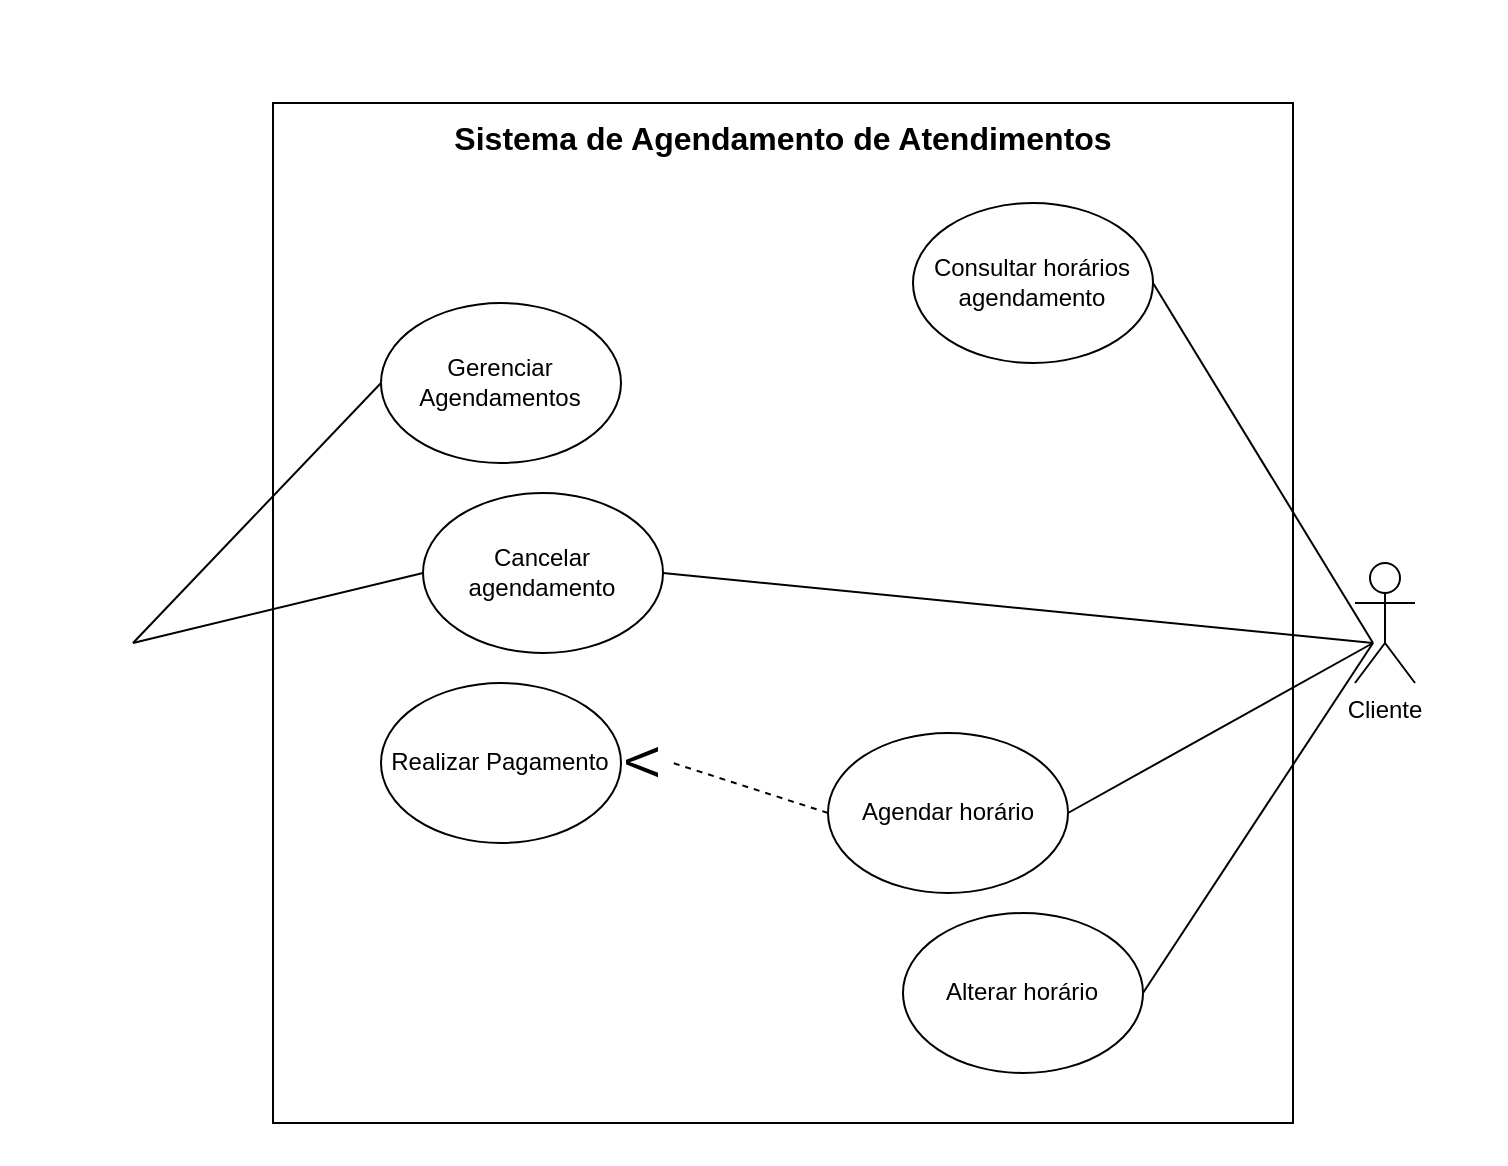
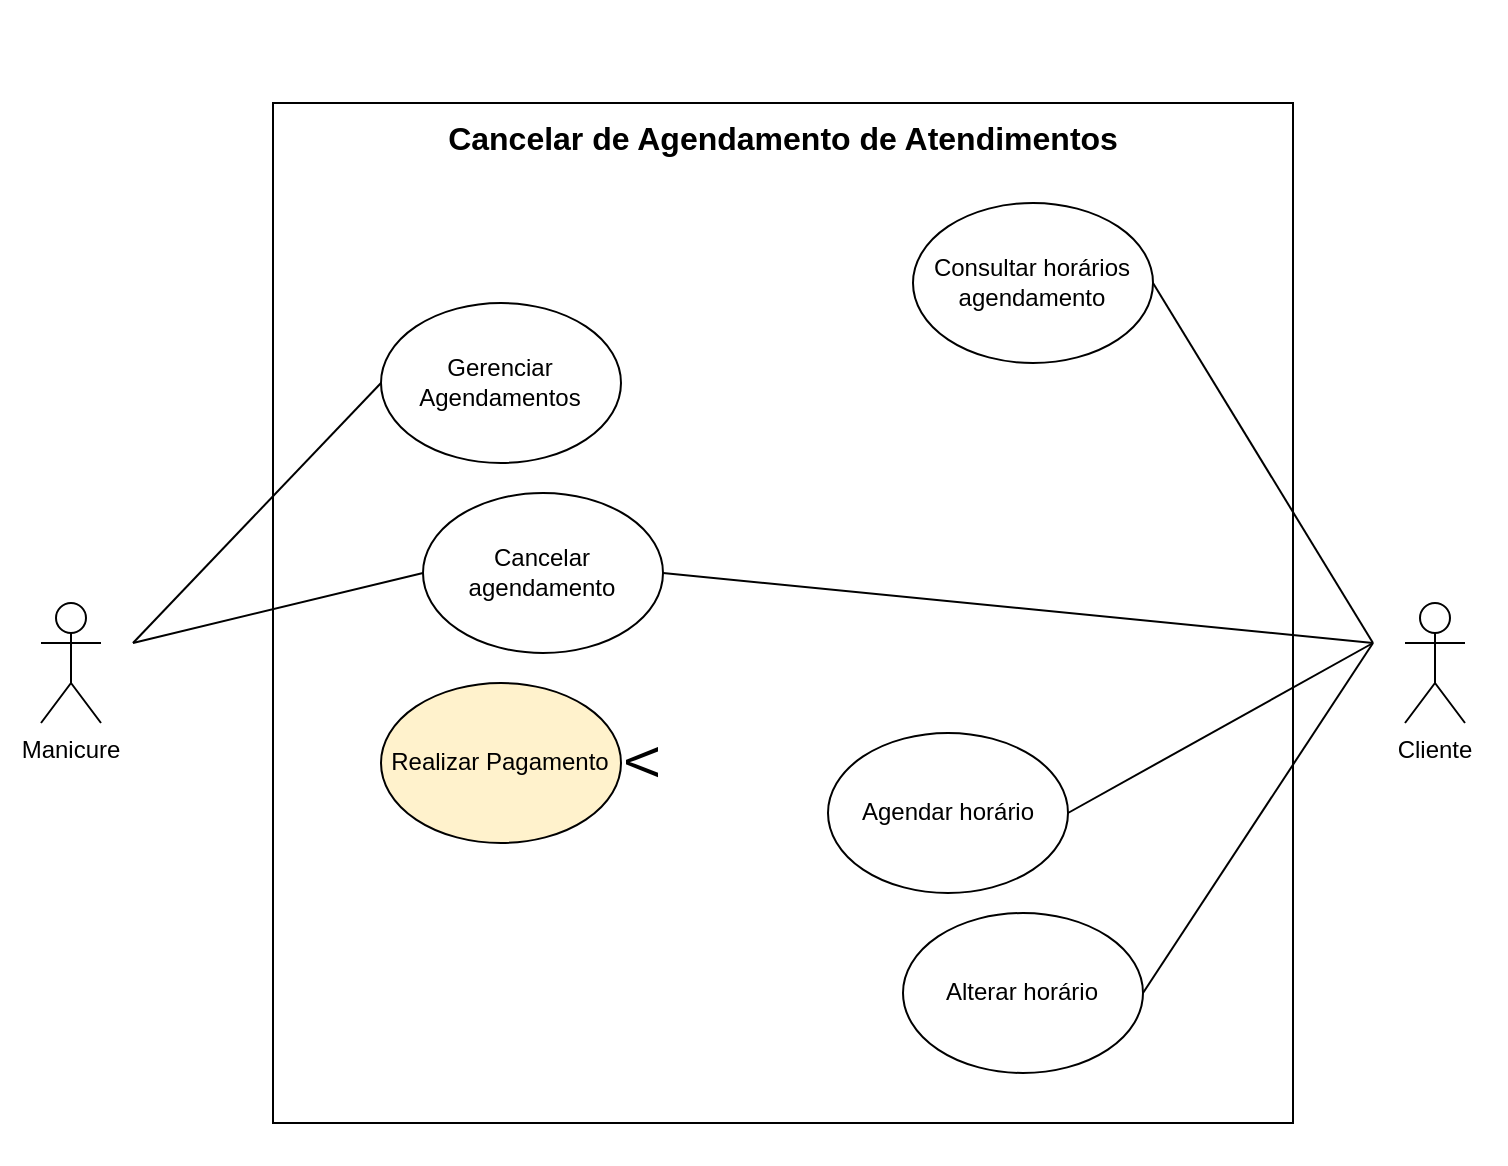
node "Sistema de Agendamento de Atendimentos": label "Sistema de Agendamento de Atendimentos" -> "Cancelar de Agendamento de Atendimentos"
node "Cliente": moved (1385, 623) -> (1435, 663)
node "Manicure": added
node "Realizar Pagamento": fillcolor #ffffff -> #fff2cc
edge "V" -- "Agendar horário": removed
